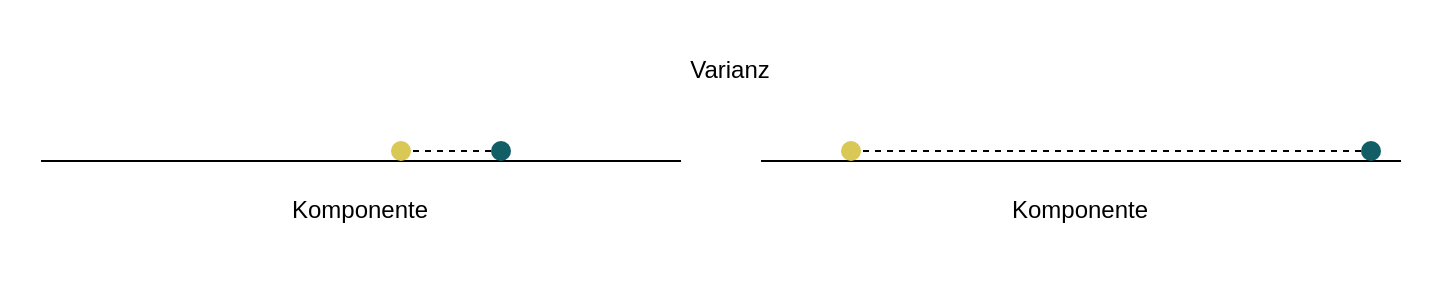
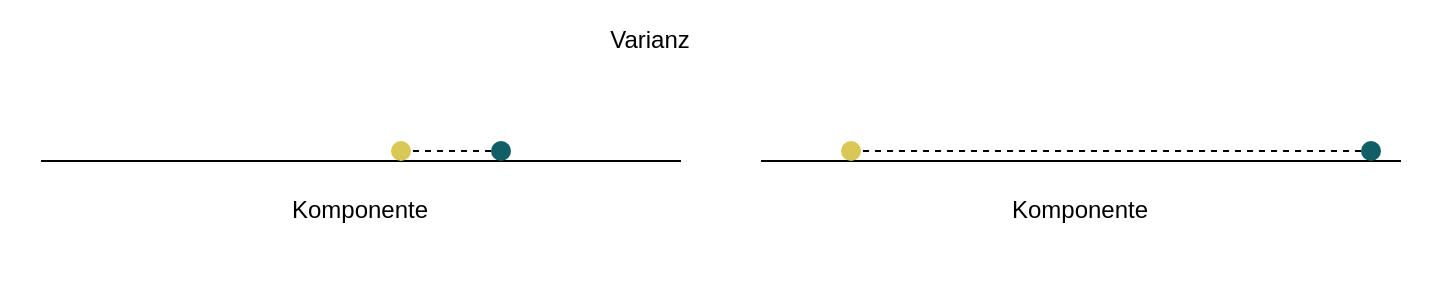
node "Varianz": moved (731, 71) -> (651, 41)
